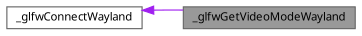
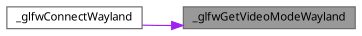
edge "_glfwGetVideoModeWayland" -> "_glfwConnectWayland": reversed
